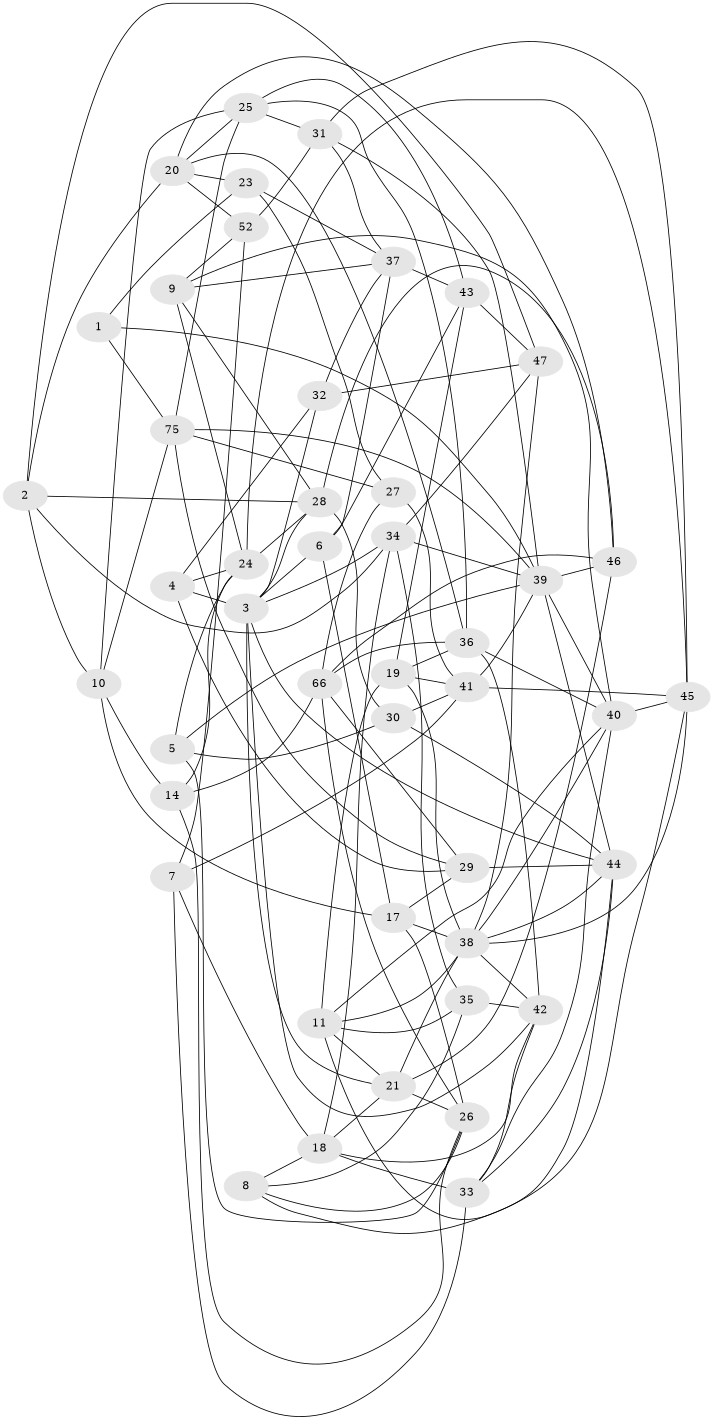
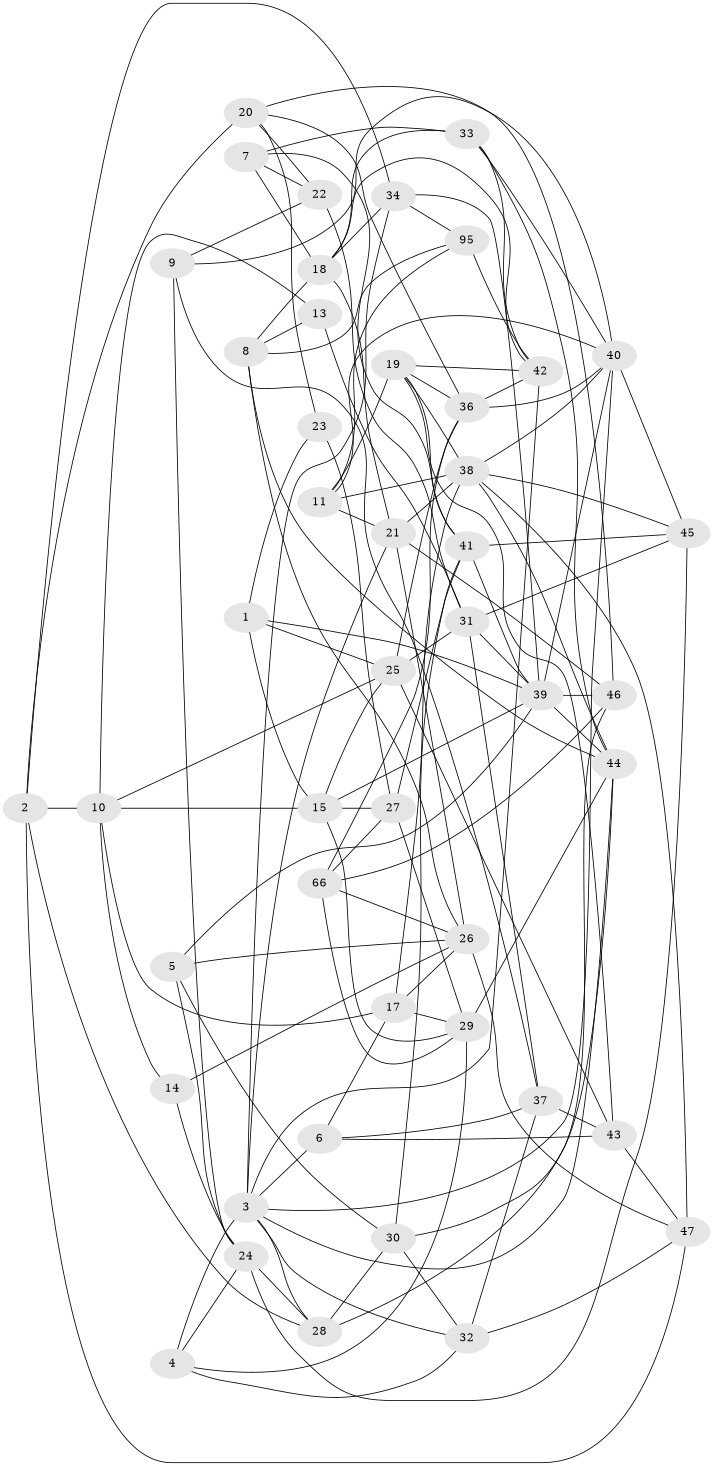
edge "25" -- "20": now "25" -- "1"
node "52": label "52" -> "22"
edge "23" -- "37": removed
node "13": added
edge "9" -- "28": removed
node "75": label "75" -> "15"
edge "47" -- "34": now "47" -- "26"
edge "66" -- "14": removed
edge "27" -- "29": added
edge "38" -- "42": now "19" -- "42"
node "35": label "35" -> "95"
edge "45" -- "11": removed
edge "40" -- "3": added
edge "30" -- "32": added
